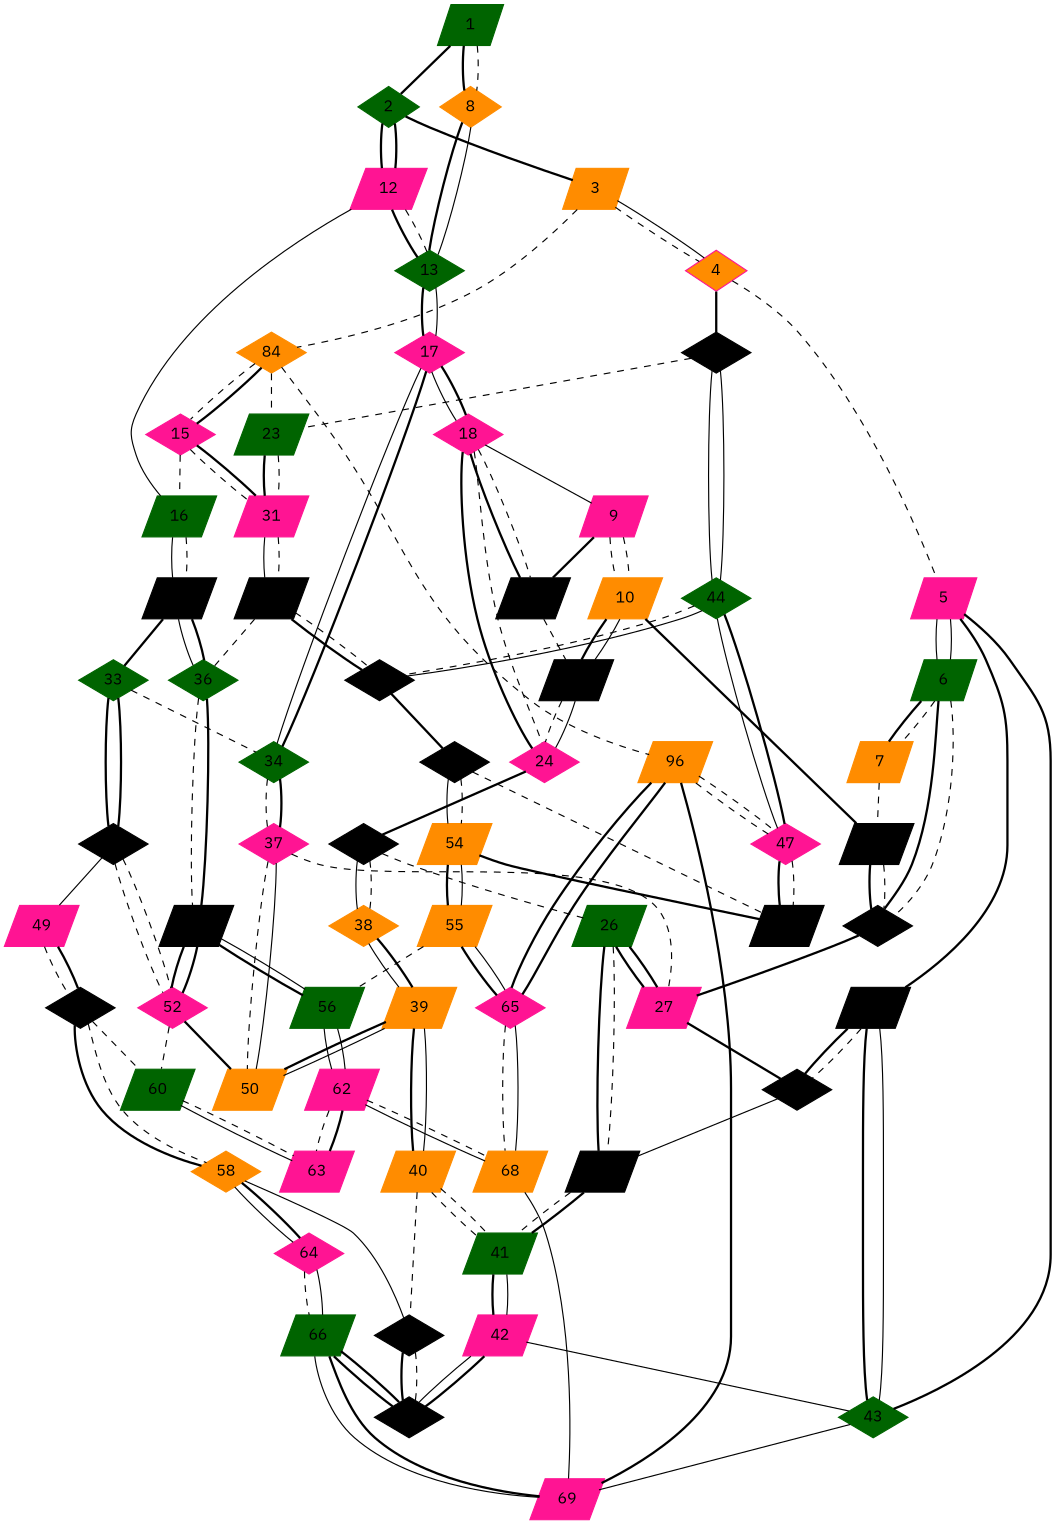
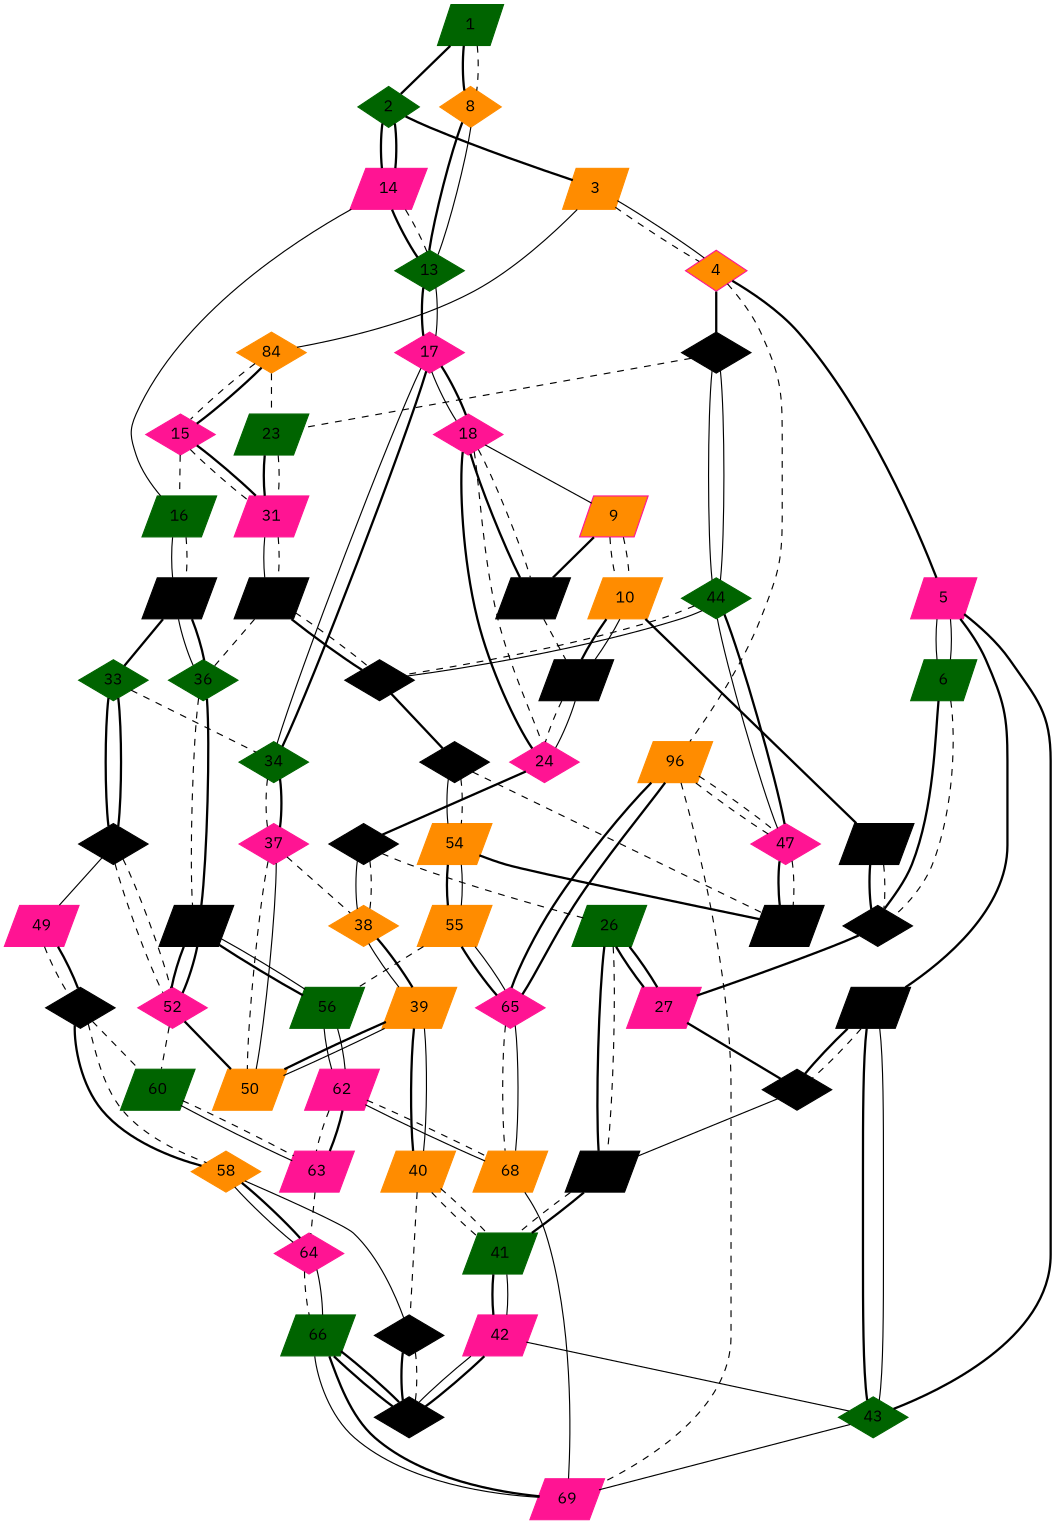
node "12": label "12" -> "14"
edge "3" -- "84": style dashed -> solid
edge "4" -- "5": style dashed -> bold
node "9": fillcolor deeppink -> darkorange
edge "84" -- "96": now "4" -- "96"
node "7": removed
edge "37" -- "27": now "37" -- "38"
edge "96" -- "69": style bold -> dashed
edge "63" -- "64": added
